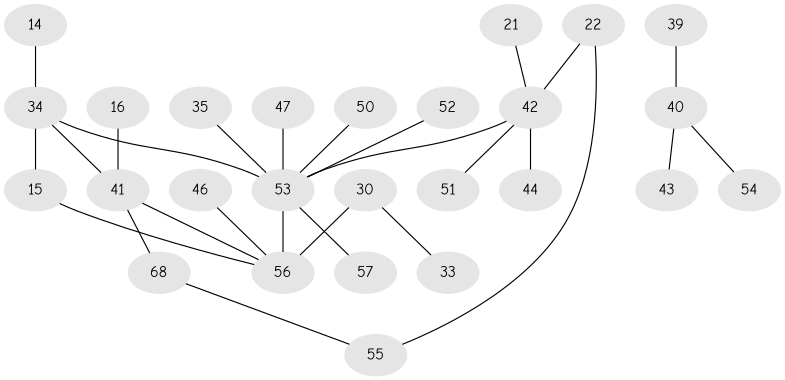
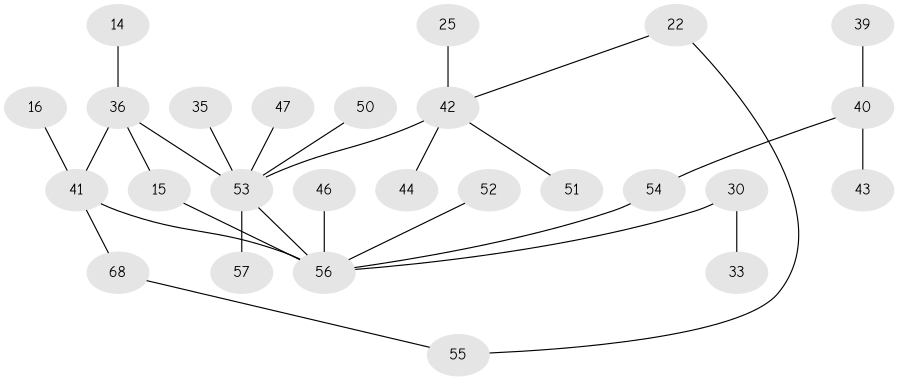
node "21": label "21" -> "25"
node "34": label "34" -> "36"
edge "52" -- "53": now "52" -- "56"
edge "54" -- "56": added
